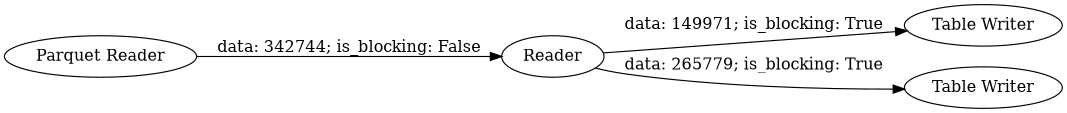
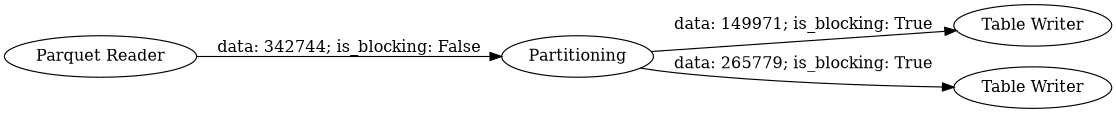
node "Reader": label "Reader" -> "Partitioning"
